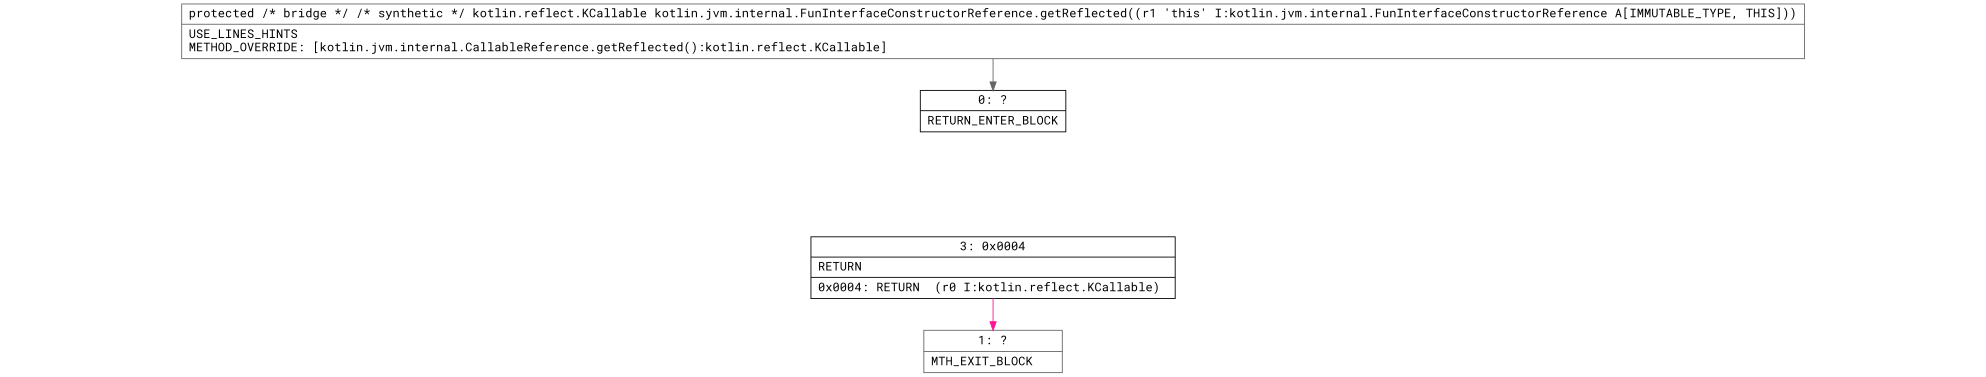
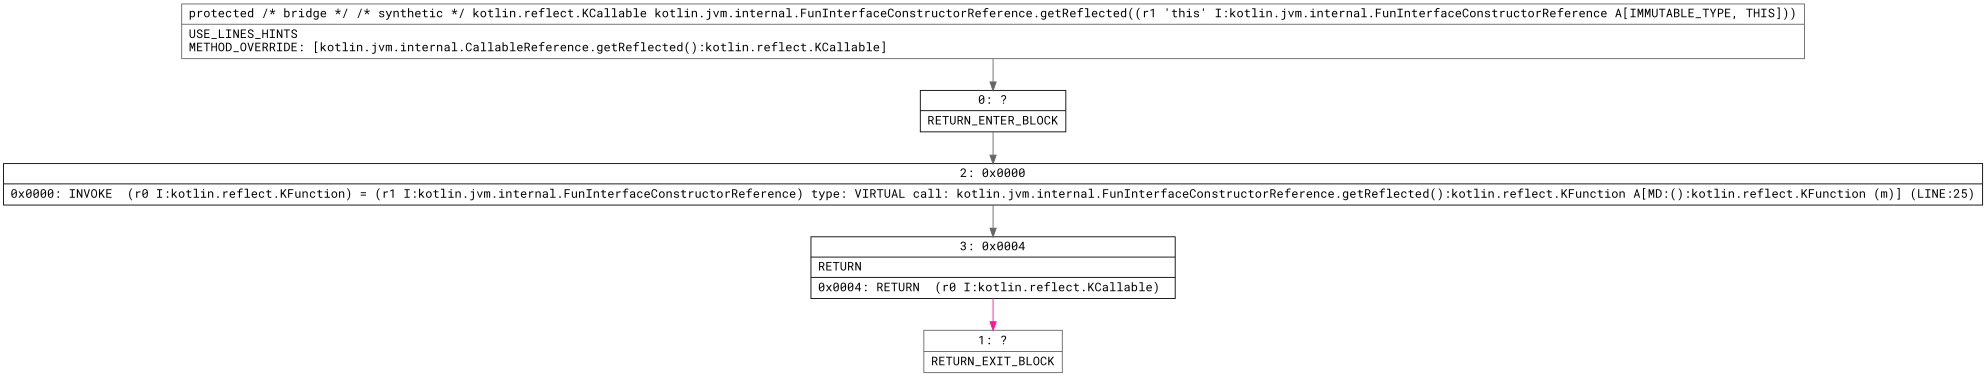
node "2: 0x0000": added
node "1: ?": text "MTH_EXIT_BLOCK" -> "RETURN_EXIT_BLOCK"
